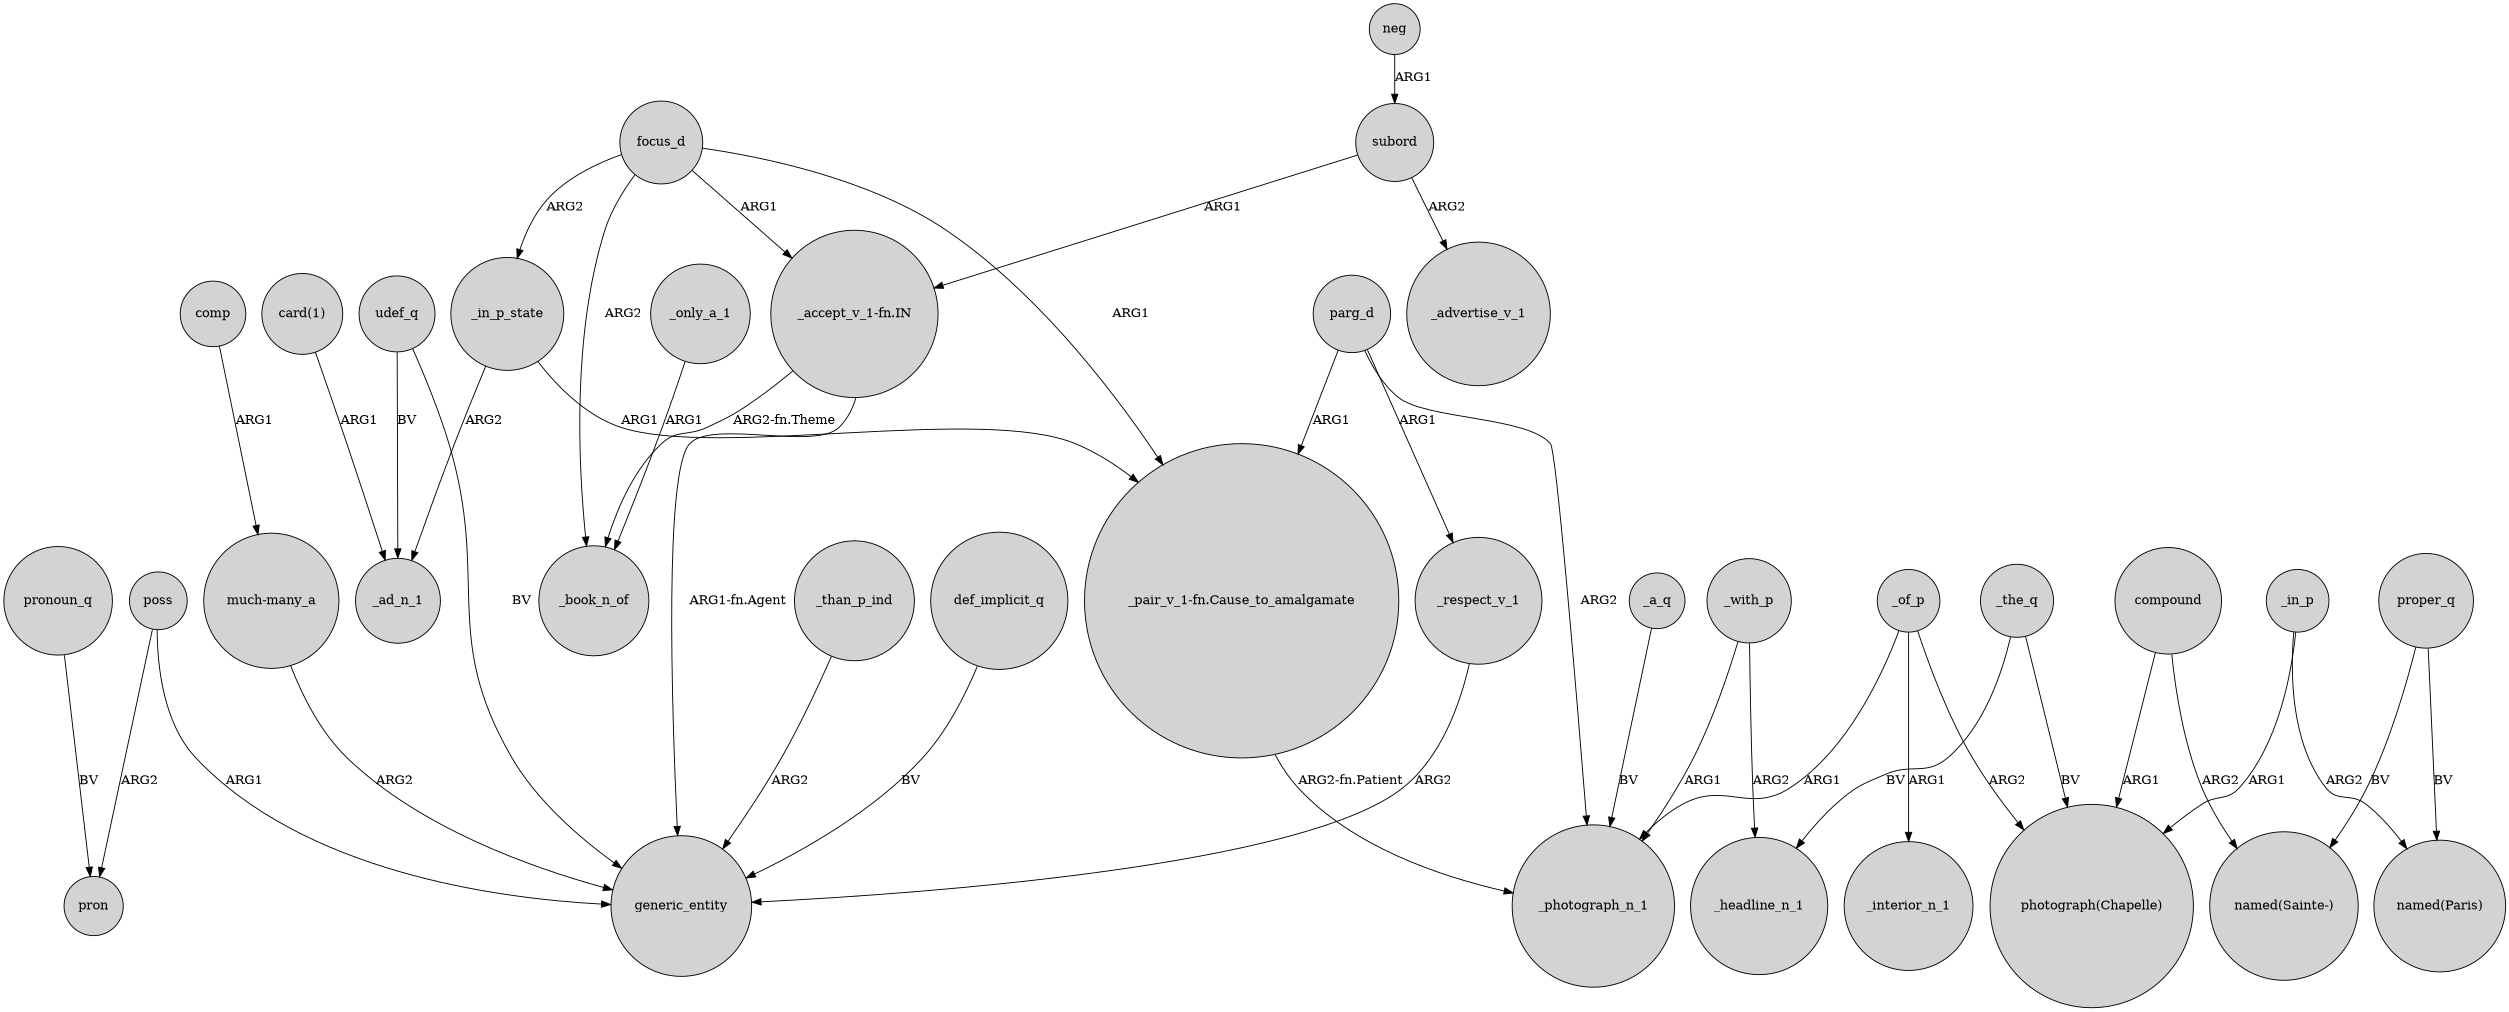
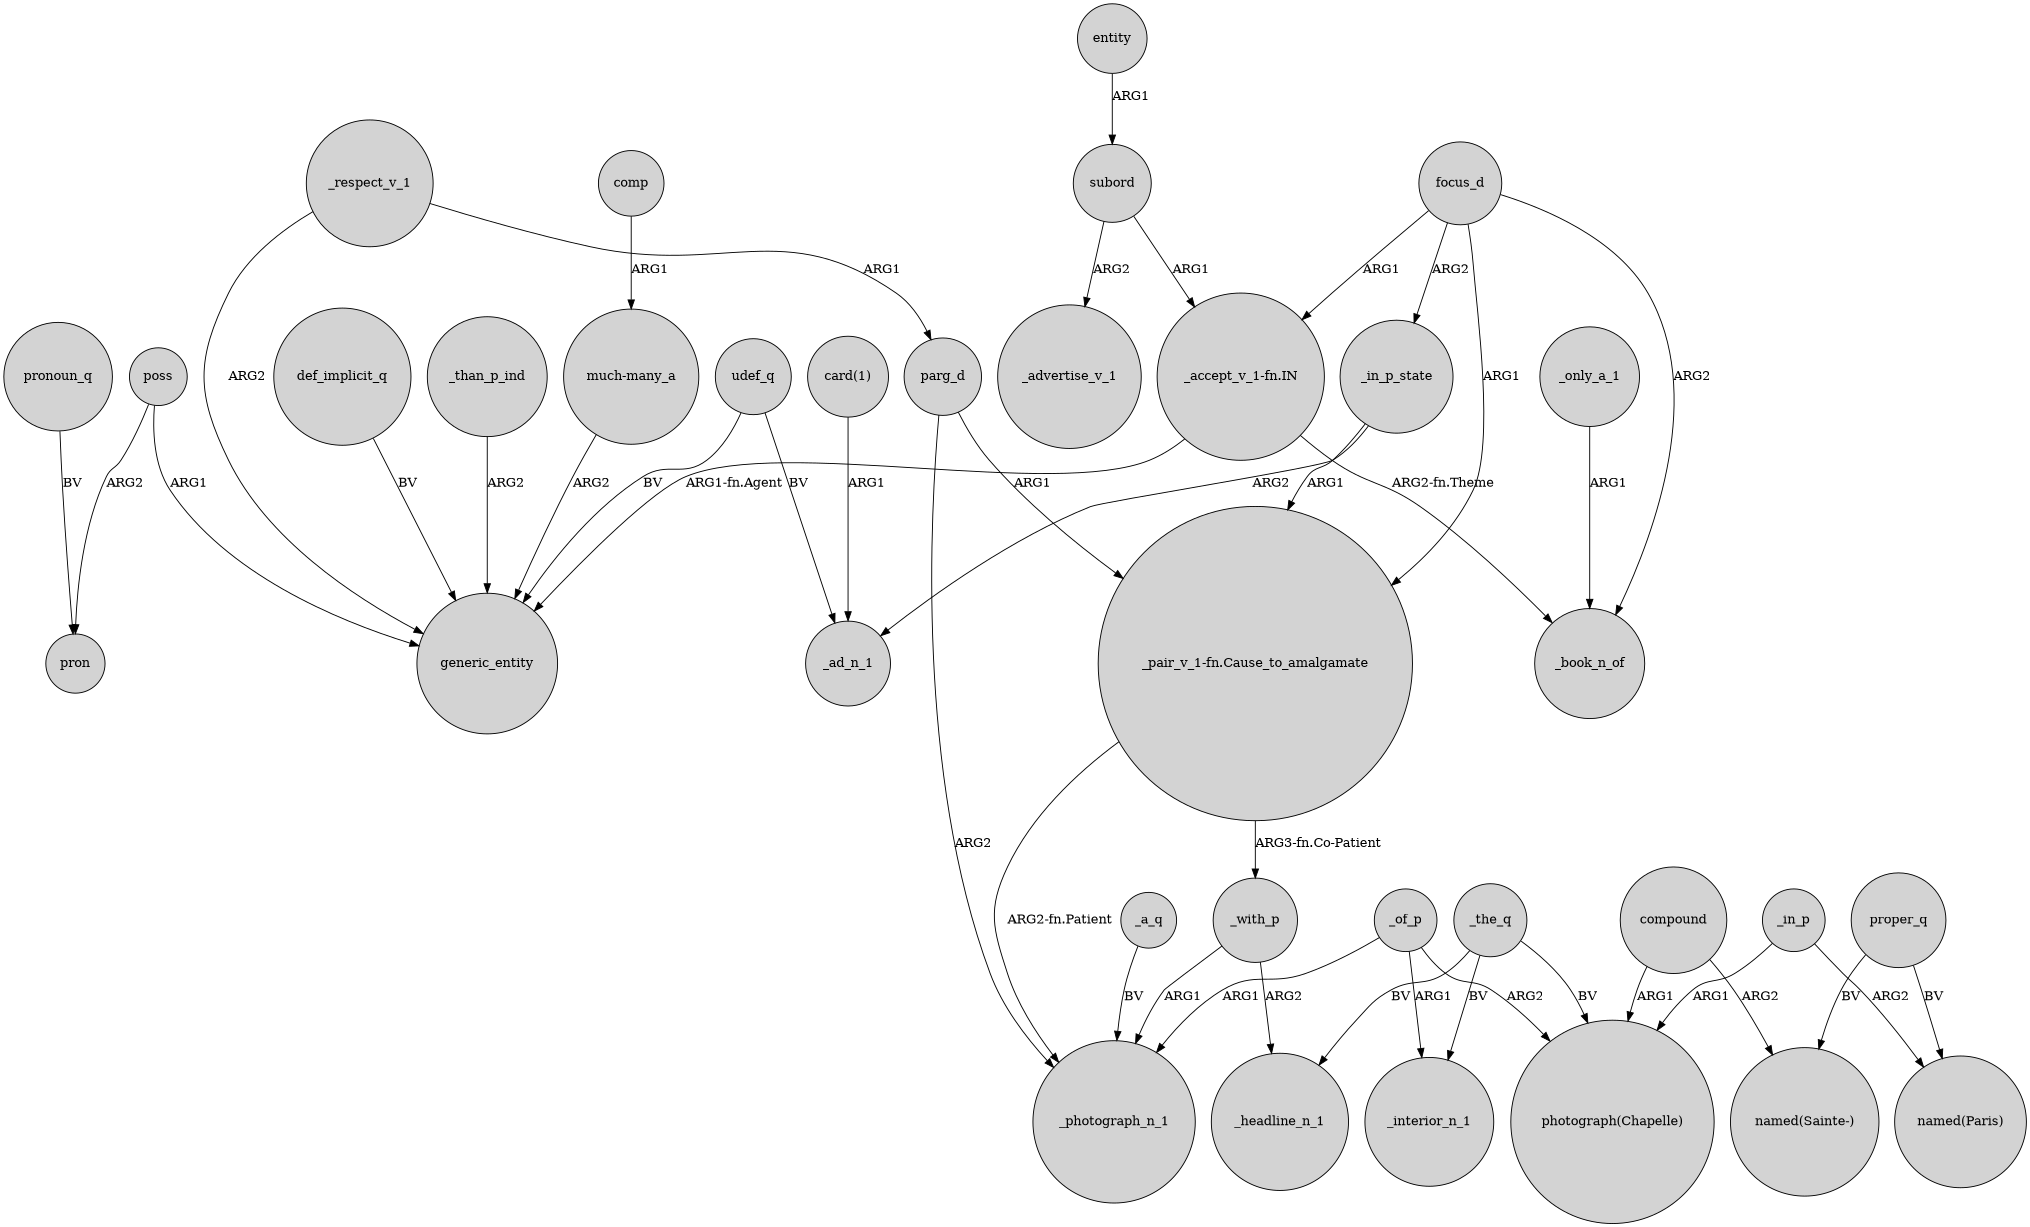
node "neg": label "neg" -> "entity"
edge "parg_d" -> "_respect_v_1": reversed
edge "_pair_v_1-fn.Cause_to_amalgamate" -> "_with_p": added, label "ARG3-fn.Co-Patient"
edge "_the_q" -> "_interior_n_1": added, label "BV"
